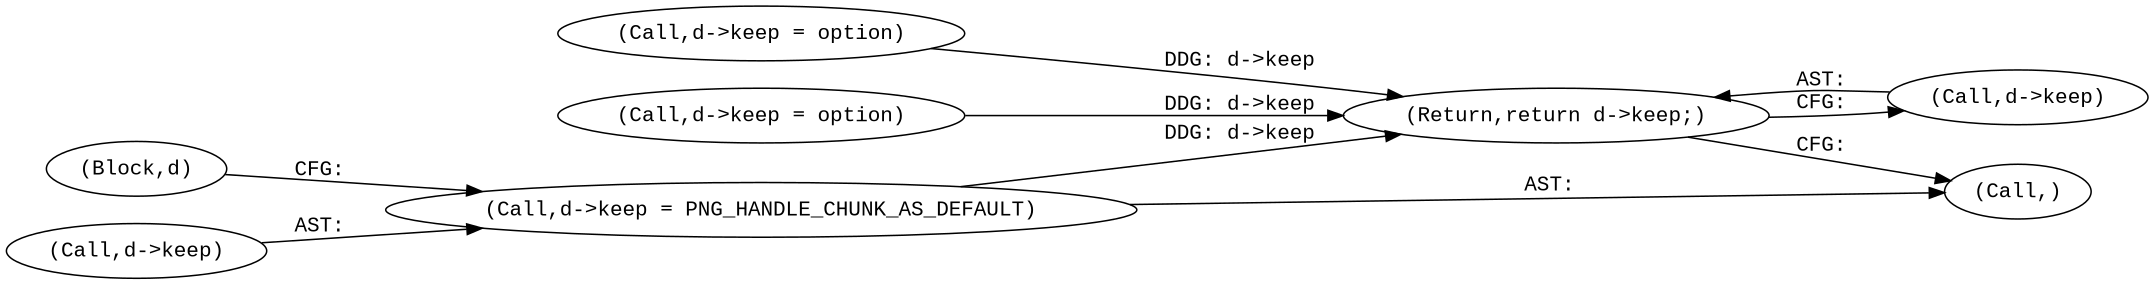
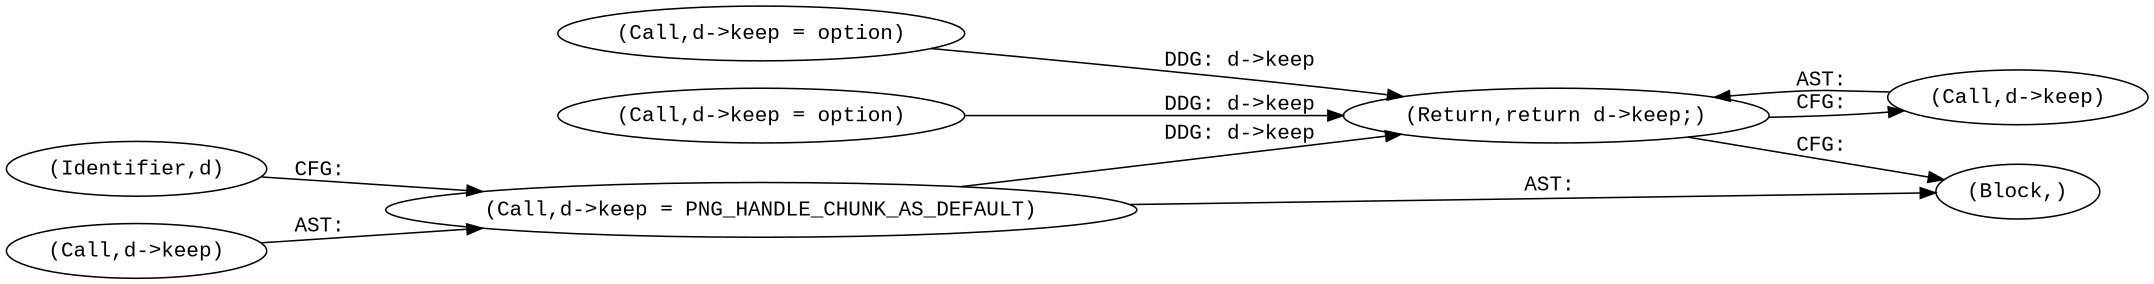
node "(Block,d)": label "(Block,d)" -> "(Identifier,d)"
node "(Call,)": label "(Call,)" -> "(Block,)"
